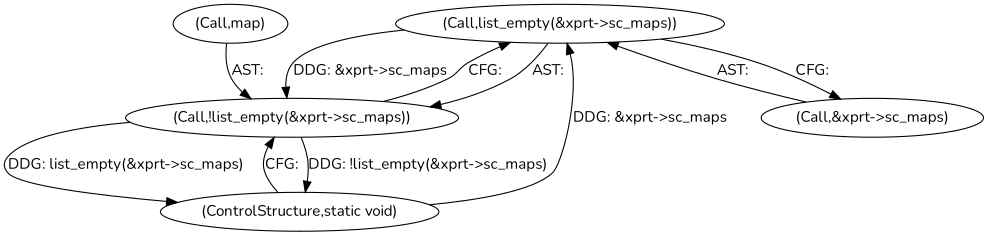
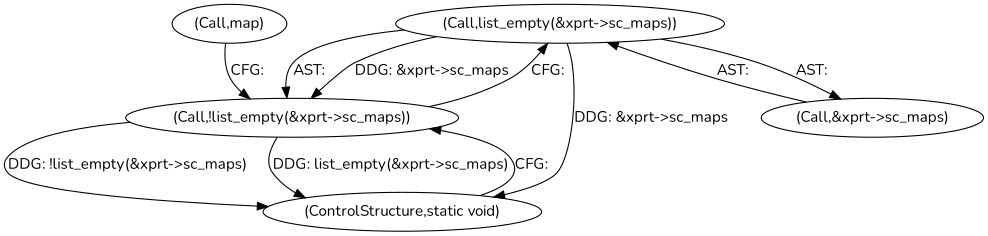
edge "(Call,map)" -> "(Call,!list_empty(&xprt->sc_maps))": label "AST: " -> "CFG: "
edge "(Call,list_empty(&xprt->sc_maps))" -> "(Call,&xprt->sc_maps)": label "CFG: " -> "AST: "
edge "(ControlStructure,static void)" -> "(Call,list_empty(&xprt->sc_maps))": reversed
